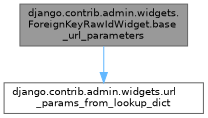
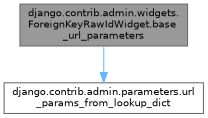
node "django.contrib.admin.widgets.url _params_from_lookup_dict": label "django.contrib.admin.widgets.url _params_from_lookup_dict" -> "django.contrib.admin.parameters.url _params_from_lookup_dict"
